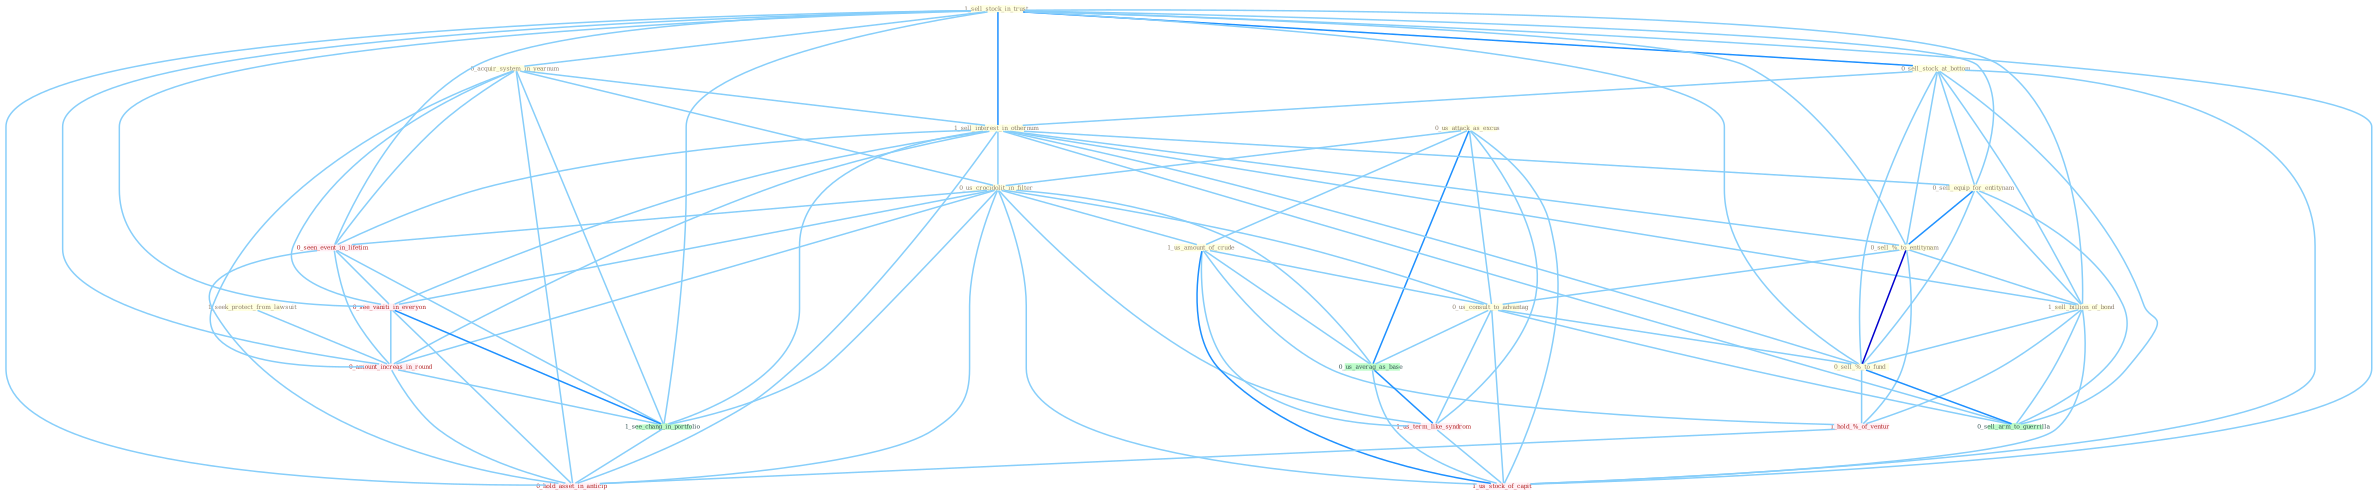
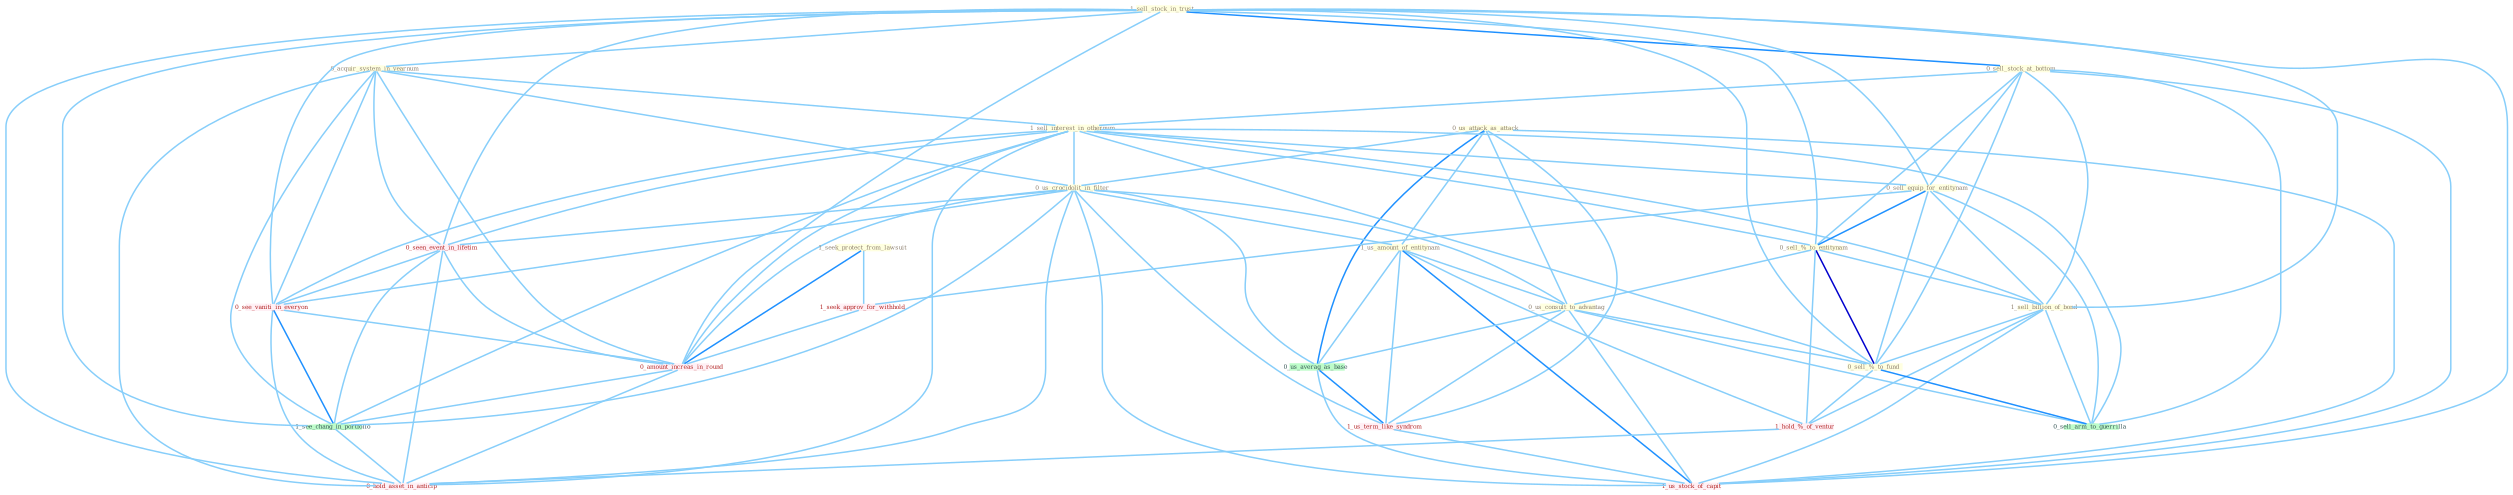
edge "1_sell_stock_in_trust" -- "1_sell_interest_in_othernum": removed
node "0_us_attack_as_excus": label "0_us_attack_as_excus" -> "0_us_attack_as_attack"
node "1_us_amount_of_crude": label "1_us_amount_of_crude" -> "1_us_amount_of_entitynam"
node "1_seek_approv_for_withhold": added
edge "1_seek_protect_from_lawsuit" -- "0_amount_increas_in_round": color #87cefa -> #1e90ff
